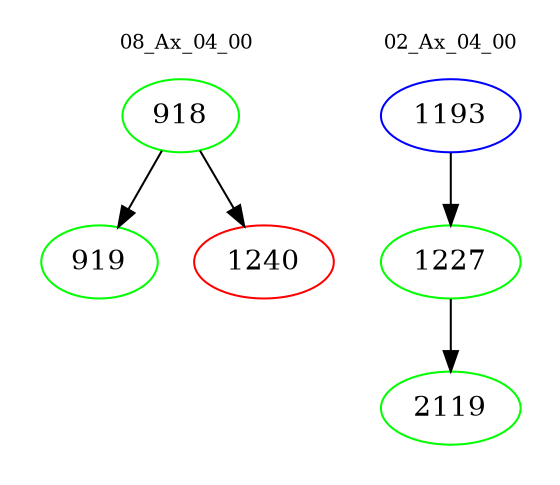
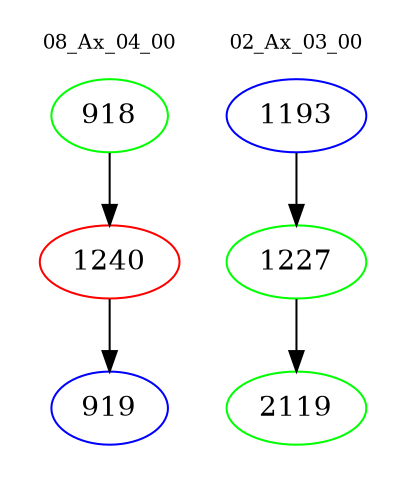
cluster "02_Ax_04_00": label "02_Ax_04_00" -> "02_Ax_03_00"
edge "918" -> "919": now "1240" -> "919"
node "919": color green -> blue
